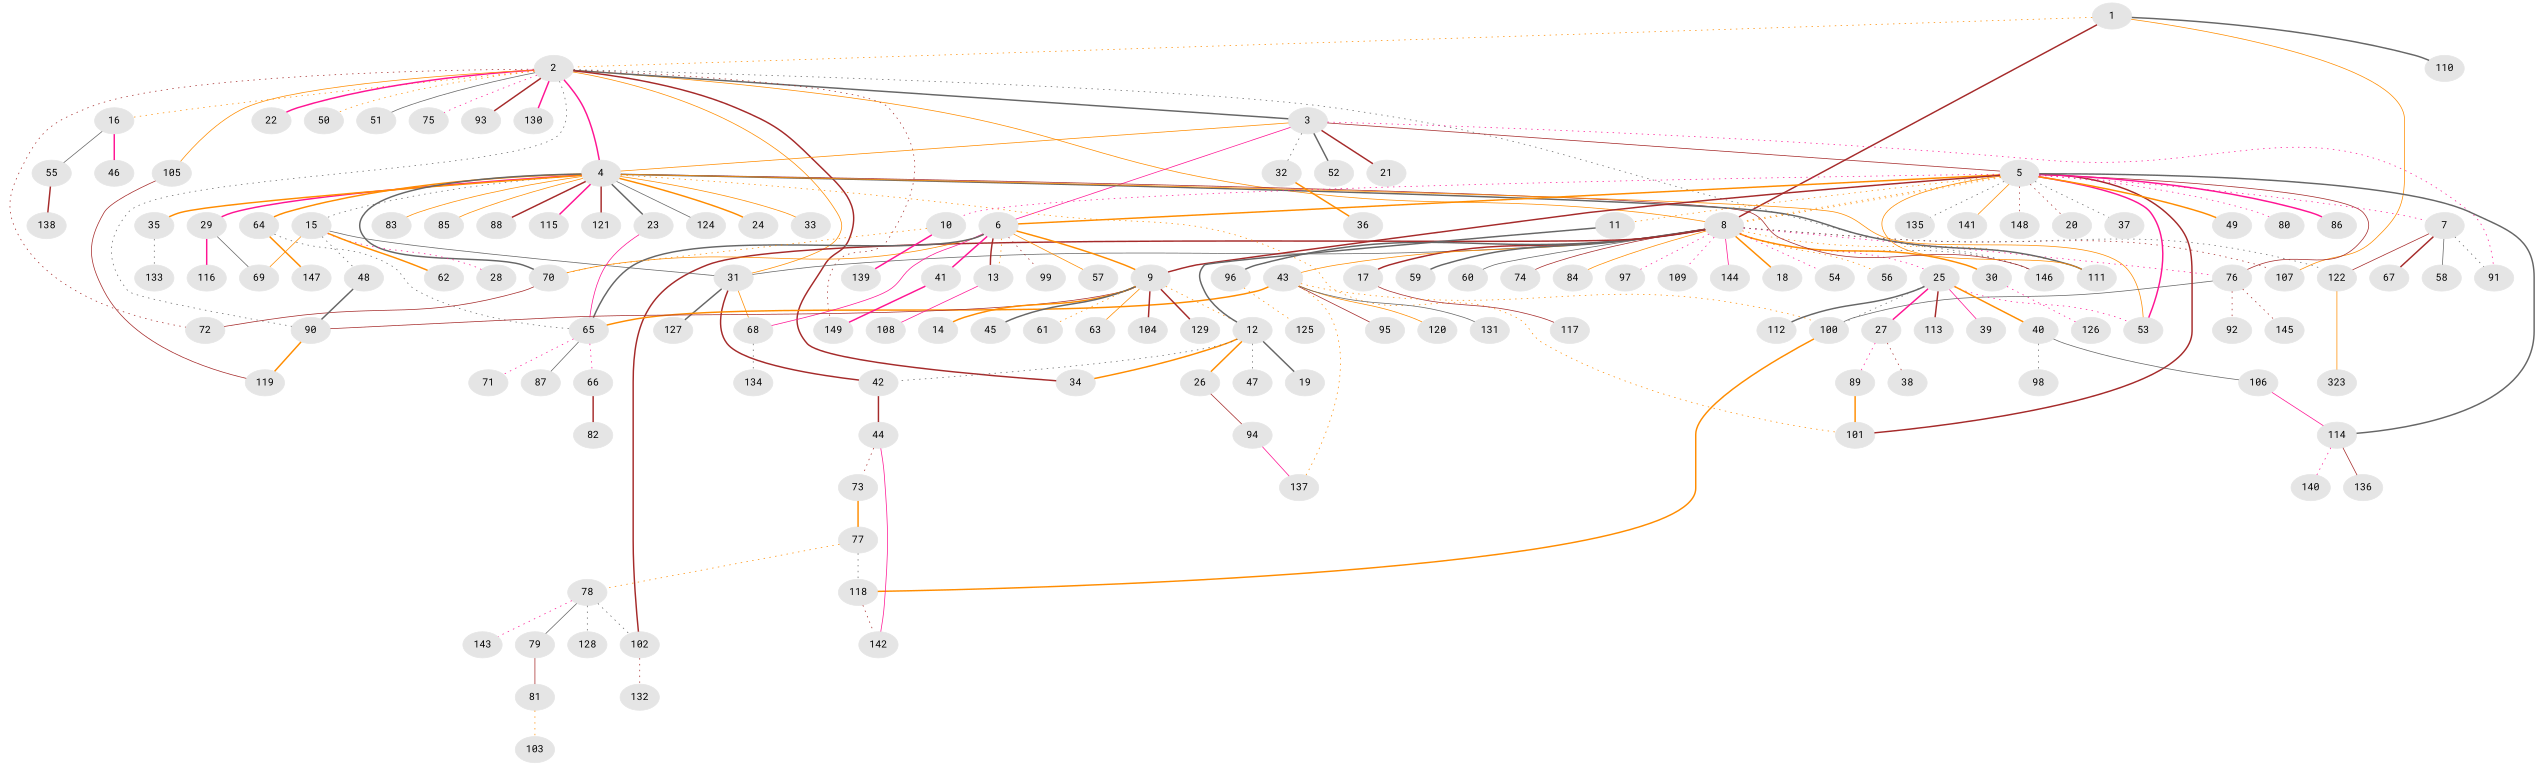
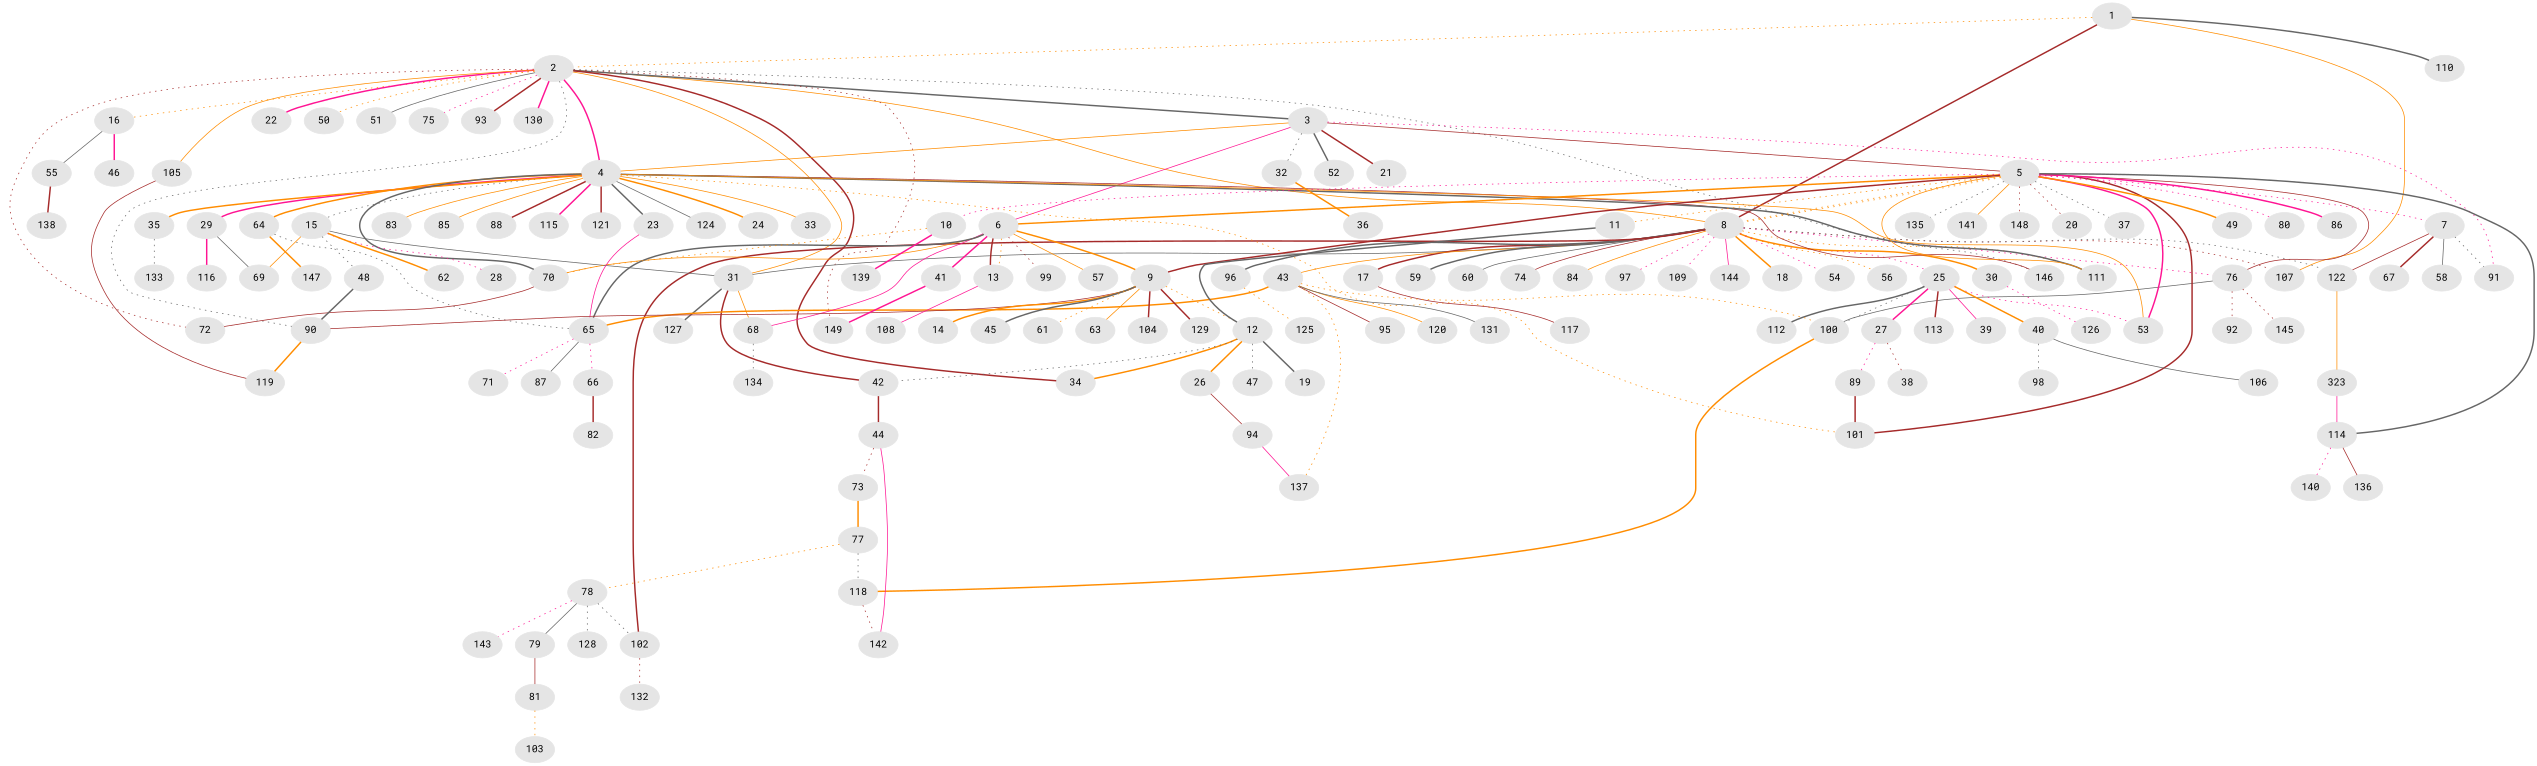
edge "8" -- "146": removed
edge "89" -- "101": color darkorange -> brown
edge "106" -- "114": now "323" -- "114"
